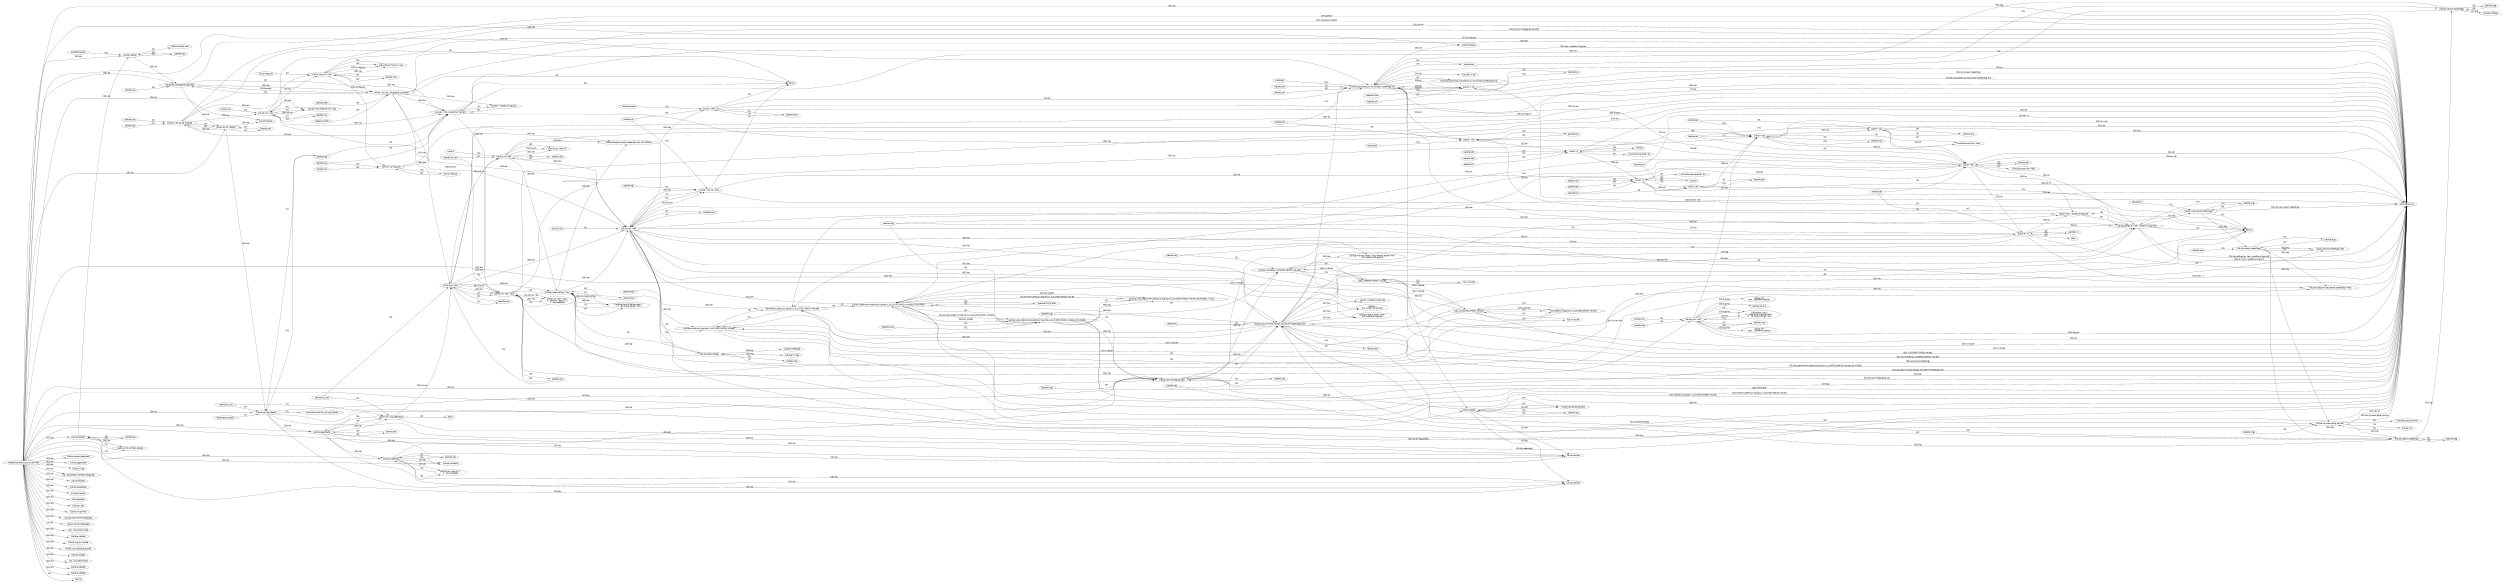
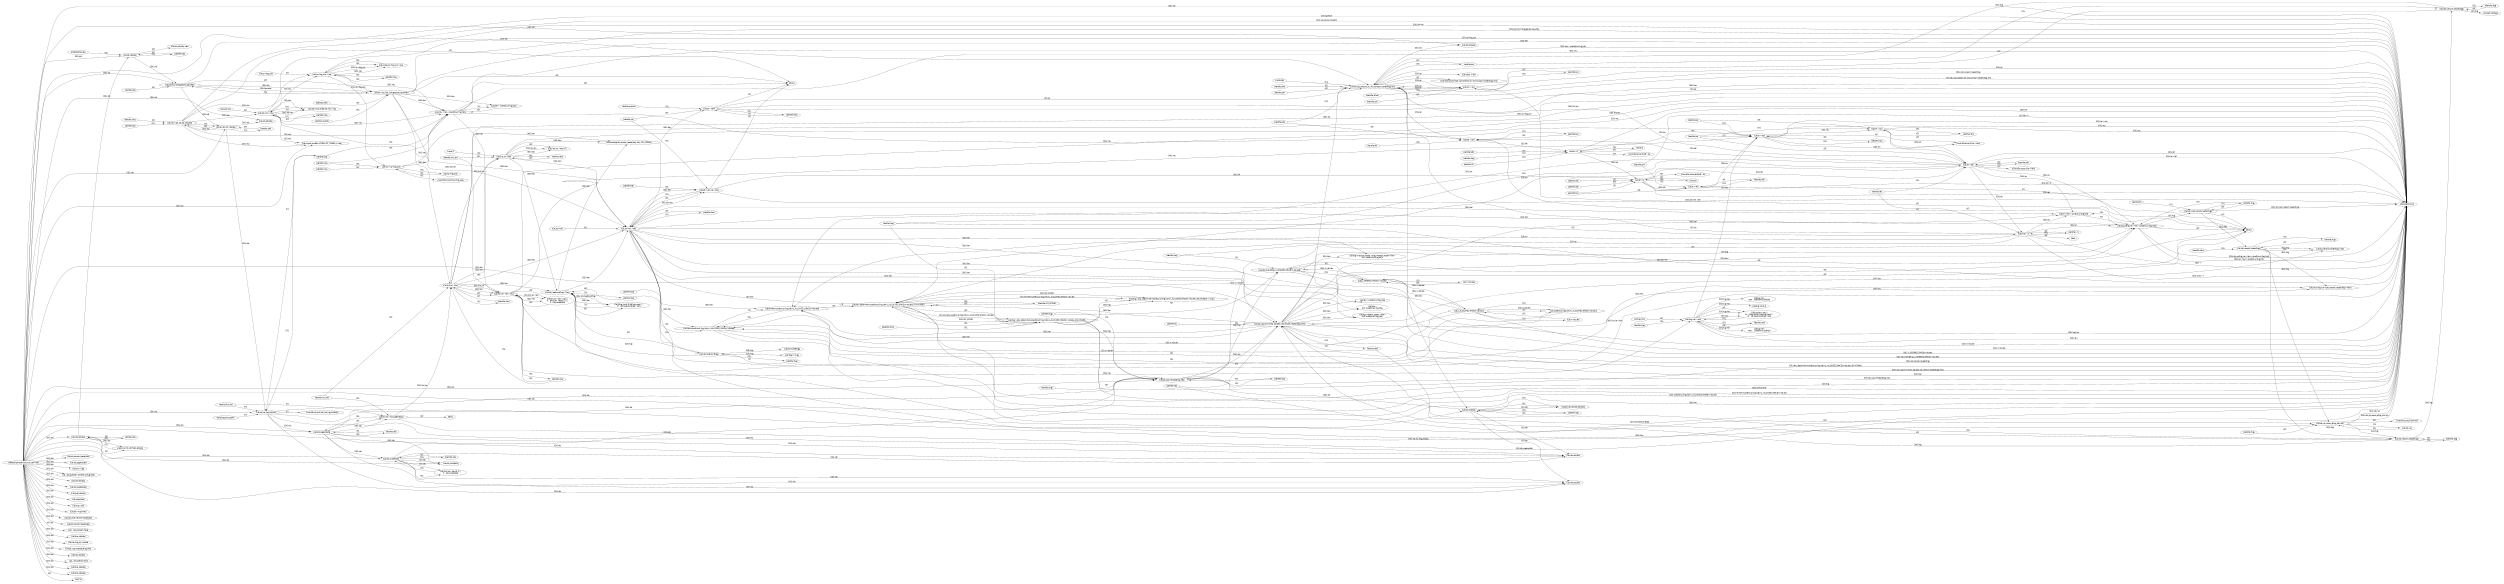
node "(Call,icmpv6_send(skb, ICMPV6_PKT_TOOBIG, 0, mtu))": added
node "(ControlStructure,if (np->frag_size))": added
